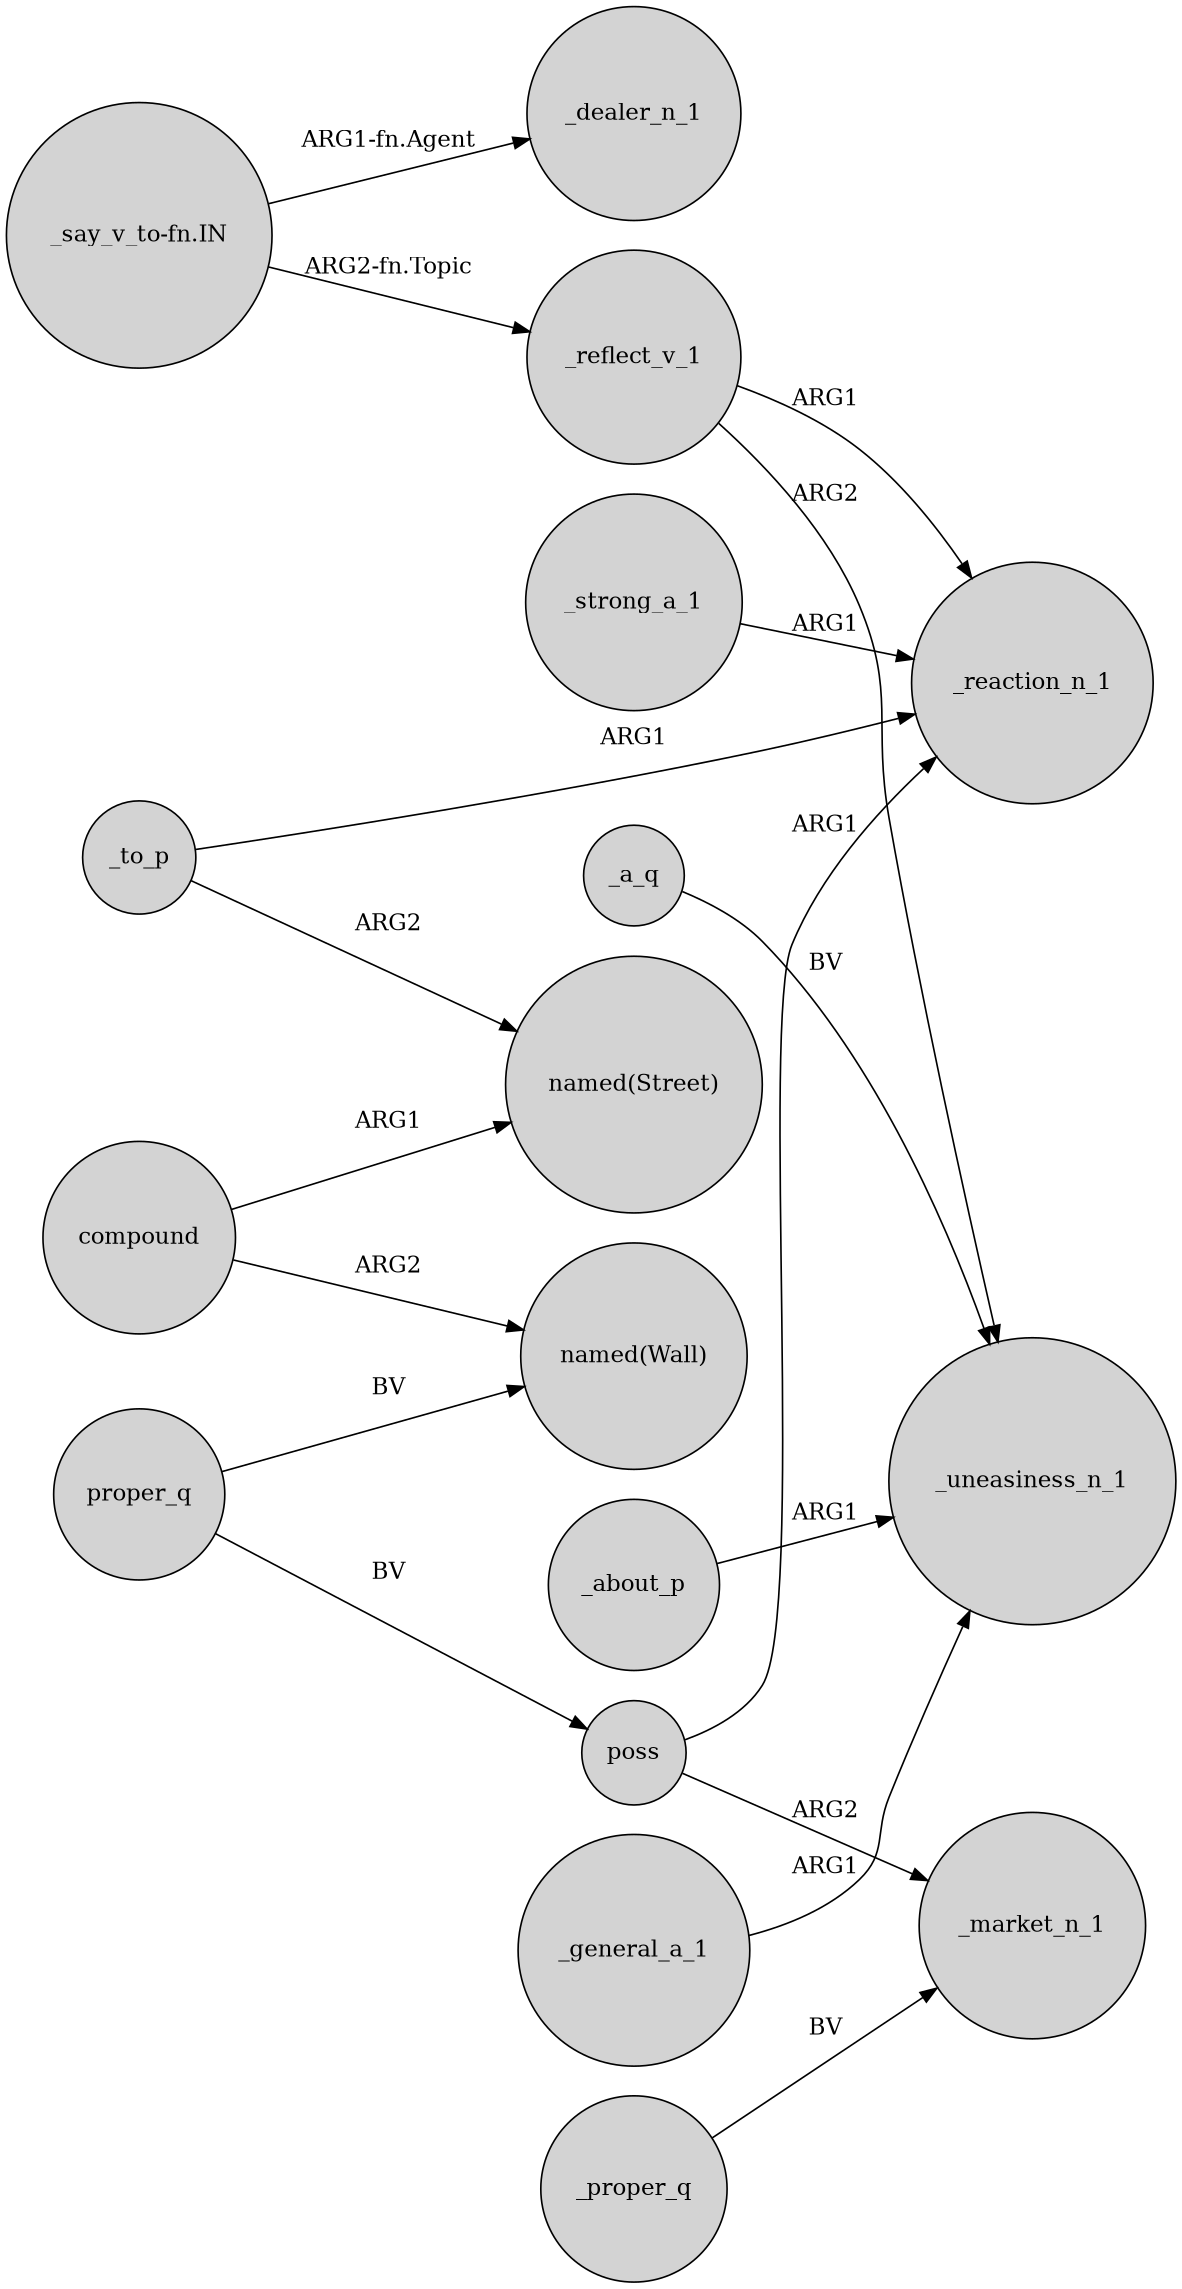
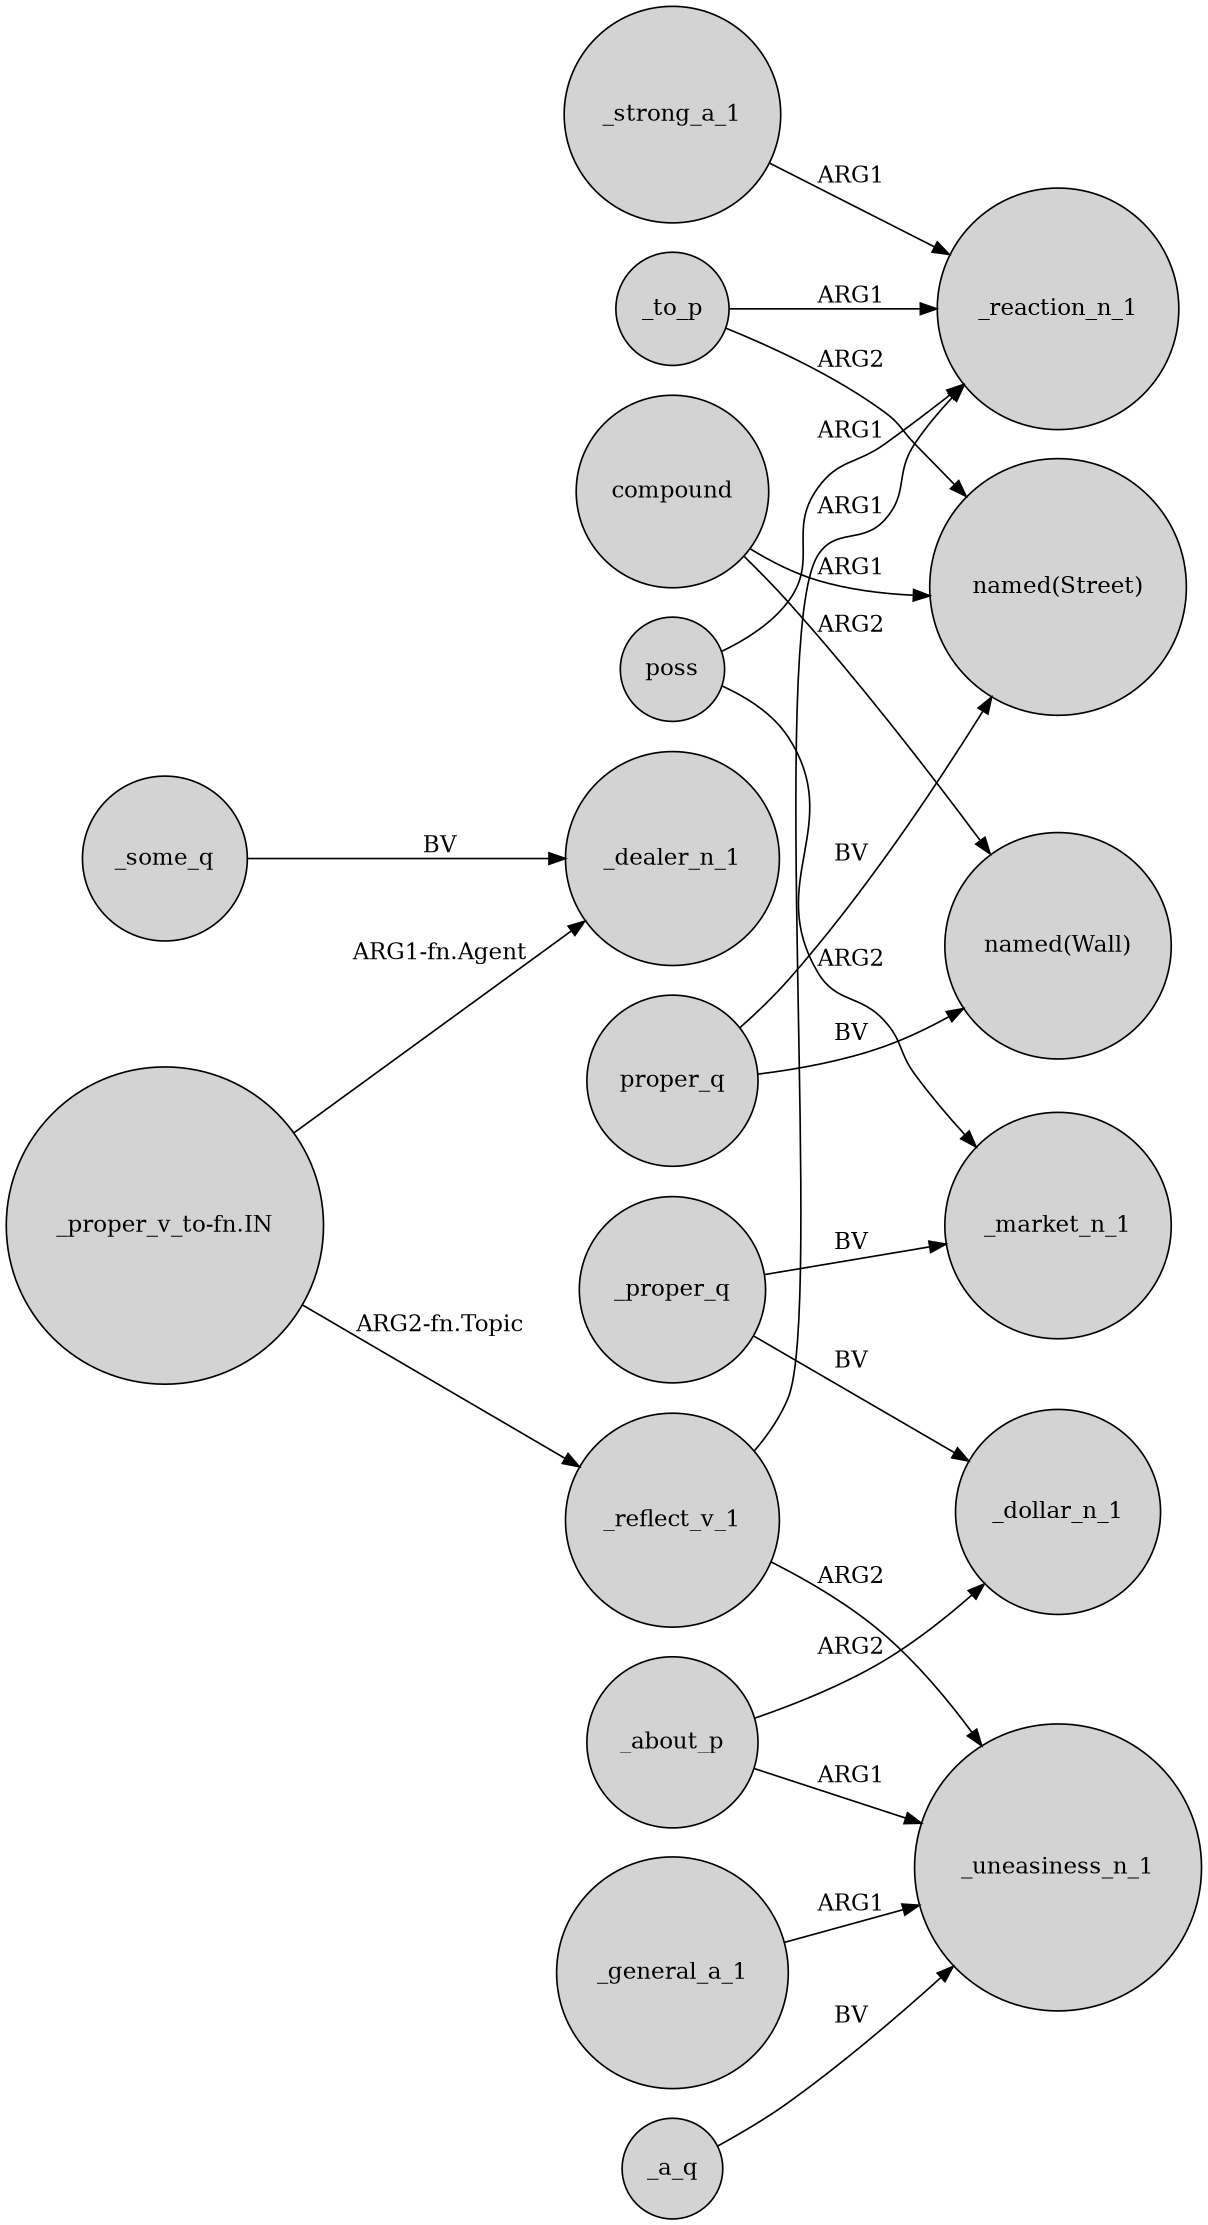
node "_say_v_to-fn.IN": label "_say_v_to-fn.IN" -> "_proper_v_to-fn.IN"
node "_some_q": added
node "_dollar_n_1": added
edge "proper_q" -> "poss": now "proper_q" -> "named(Street)"
